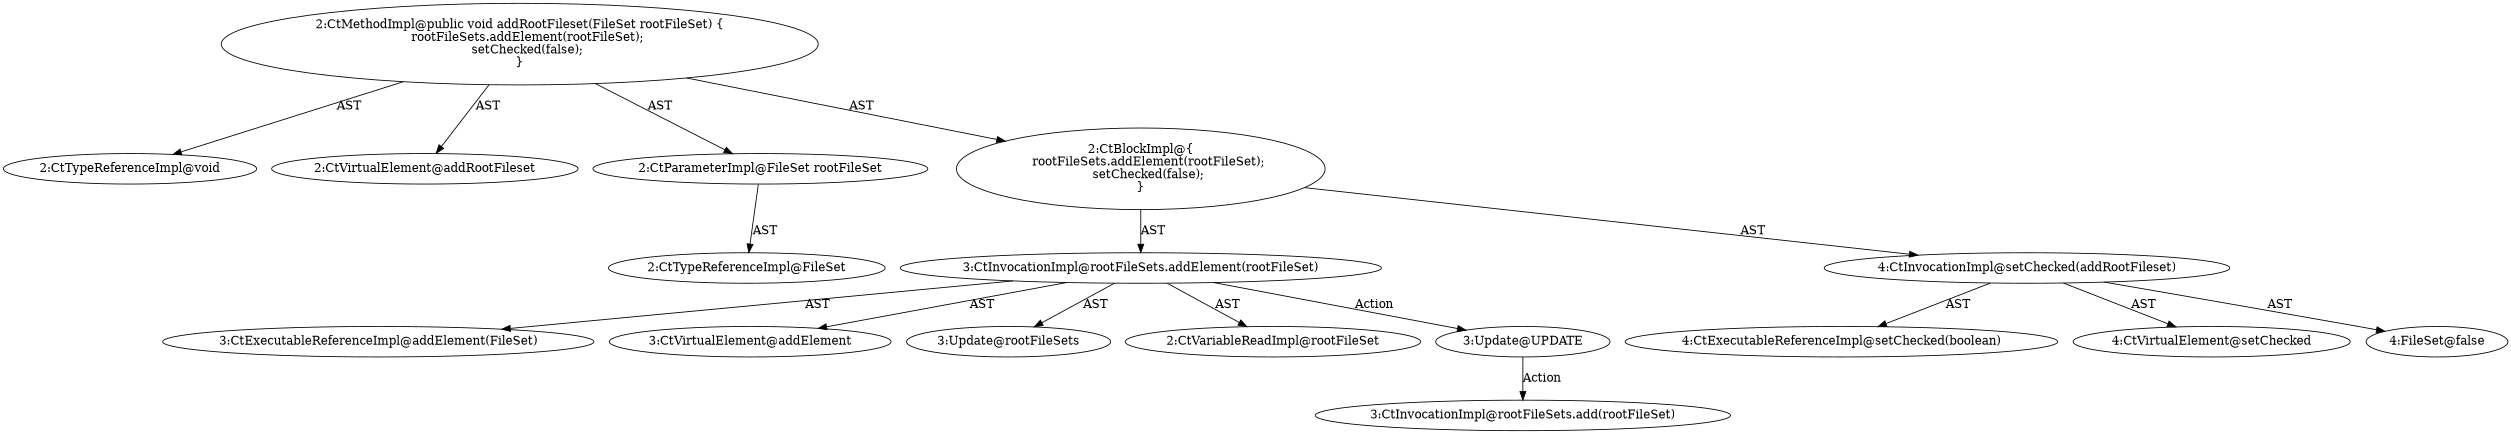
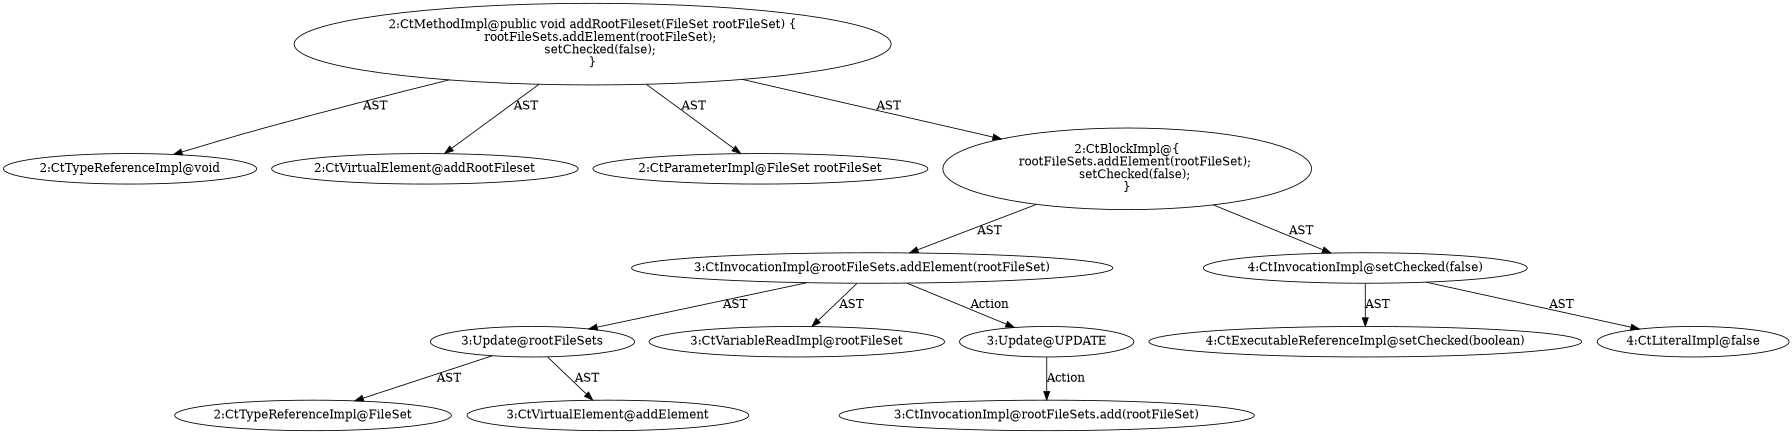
edge "2:CtParameterImpl@FileSet rootFileSet" -> "2:CtTypeReferenceImpl@FileSet": now "3:Update@rootFileSets" -> "2:CtTypeReferenceImpl@FileSet"
node "4:CtInvocationImpl@setChecked(addRootFileset)": label "4:CtInvocationImpl@setChecked(addRootFileset)" -> "4:CtInvocationImpl@setChecked(false)"
edge "3:CtInvocationImpl@rootFileSets.addElement(rootFileSet)" -> "3:CtVirtualElement@addElement": now "3:Update@rootFileSets" -> "3:CtVirtualElement@addElement"
node "3:CtExecutableReferenceImpl@addElement(FileSet)": removed
node "2:CtVariableReadImpl@rootFileSet": label "2:CtVariableReadImpl@rootFileSet" -> "3:CtVariableReadImpl@rootFileSet"
node "4:CtVirtualElement@setChecked": removed
node "4:FileSet@false": label "4:FileSet@false" -> "4:CtLiteralImpl@false"
